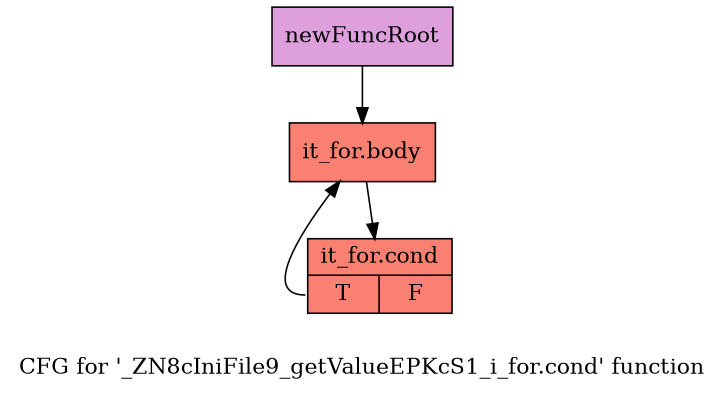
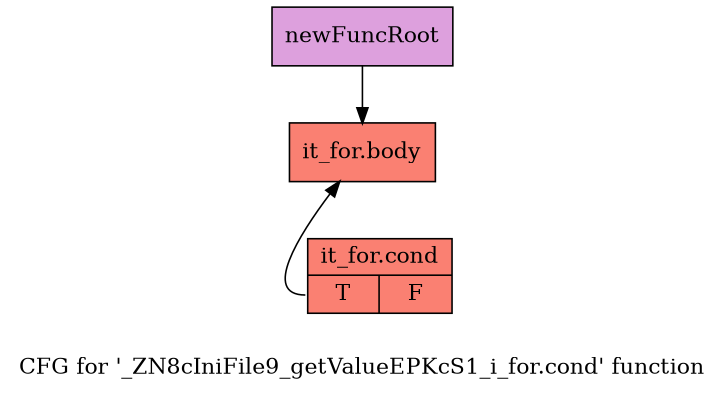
edge "it_for.body" -> "it_for.cond": removed
